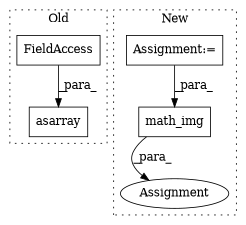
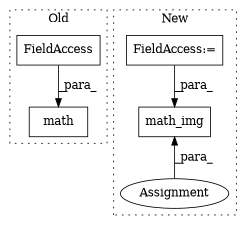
node "Assignment:=": label "Assignment:=" -> "FieldAccess:="
node "asarray": label "asarray" -> "math"
edge "math_img" -> "Assignment": reversed
